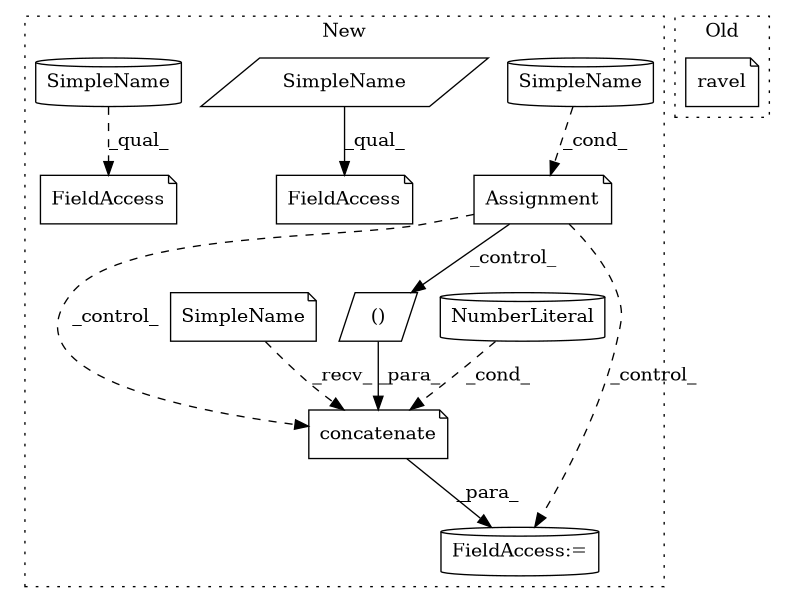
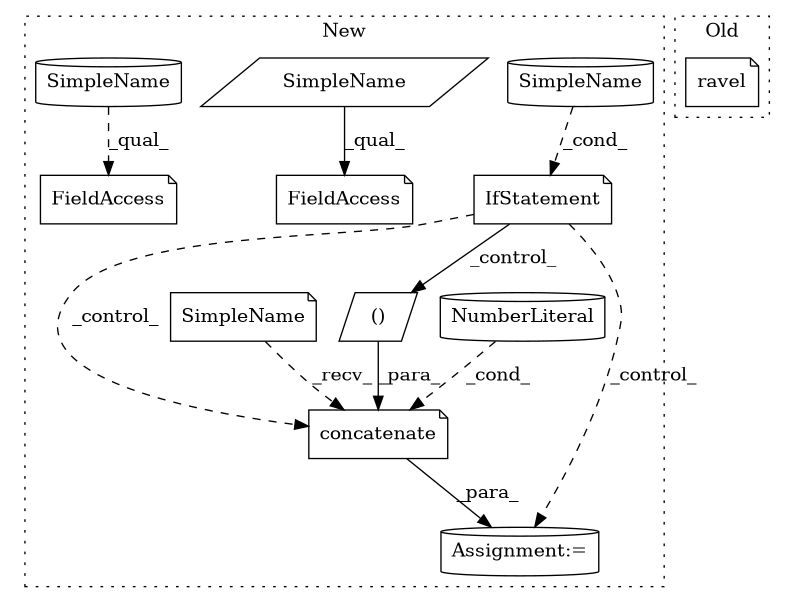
node "Assignment": label "Assignment" -> "IfStatement"
node "FieldAccess:=": label "FieldAccess:=" -> "Assignment:="
